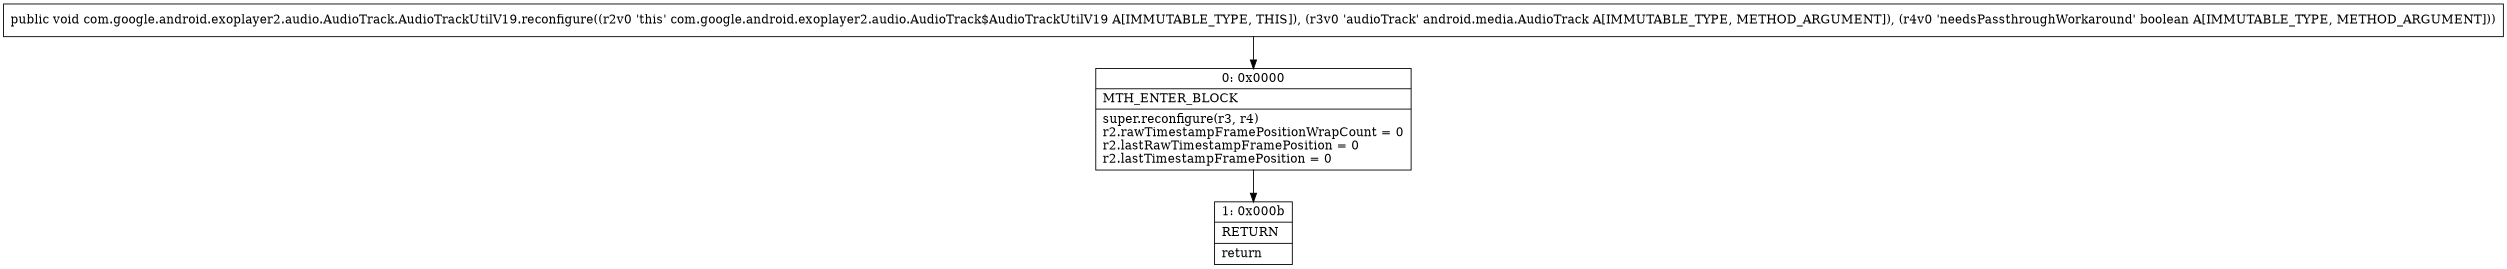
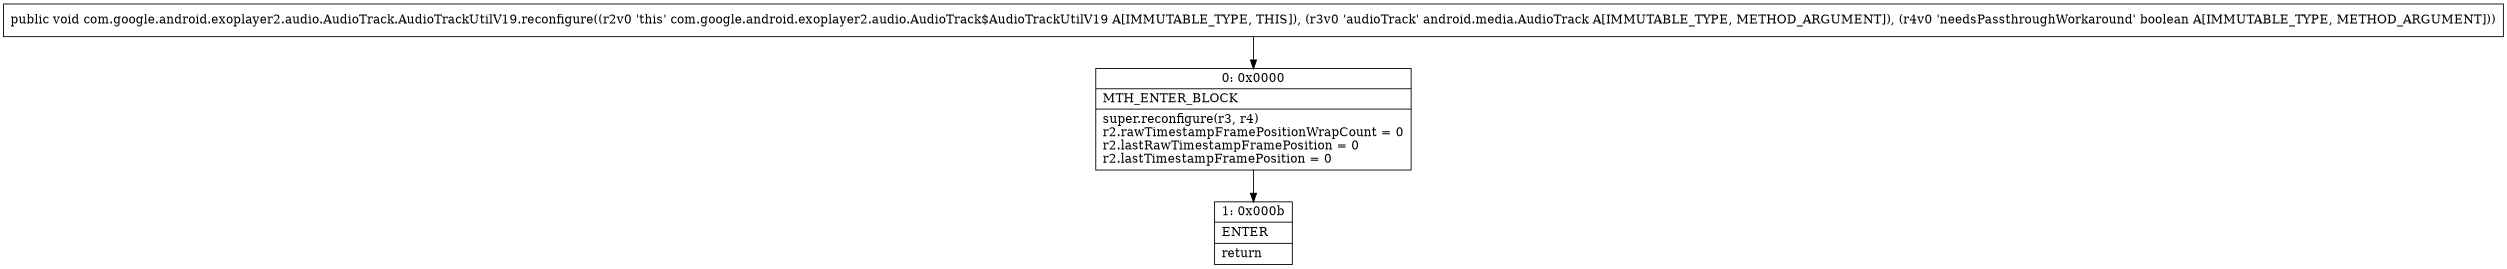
node "1: 0x000b": text "RETURN" -> "ENTER"
